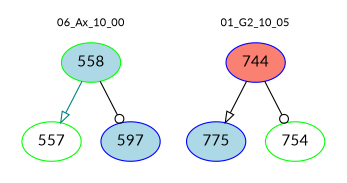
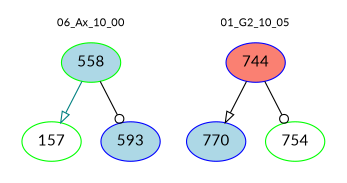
node "557": label "557" -> "157"
node "597": label "597" -> "593"
node "775": label "775" -> "770"
